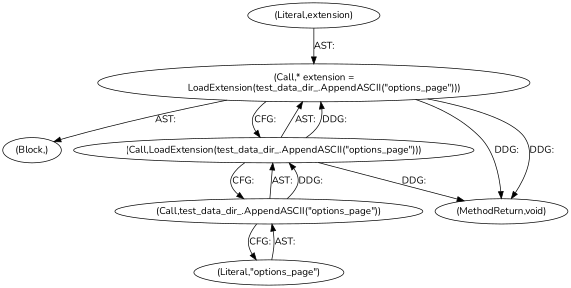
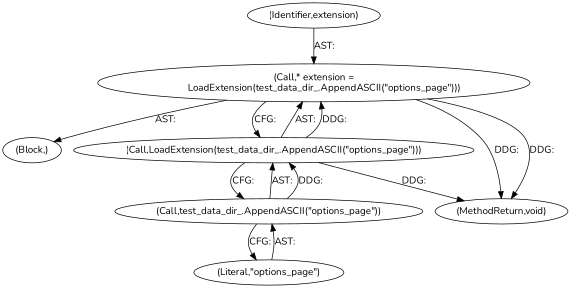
node "(Literal,extension)": label "(Literal,extension)" -> "(Identifier,extension)"
